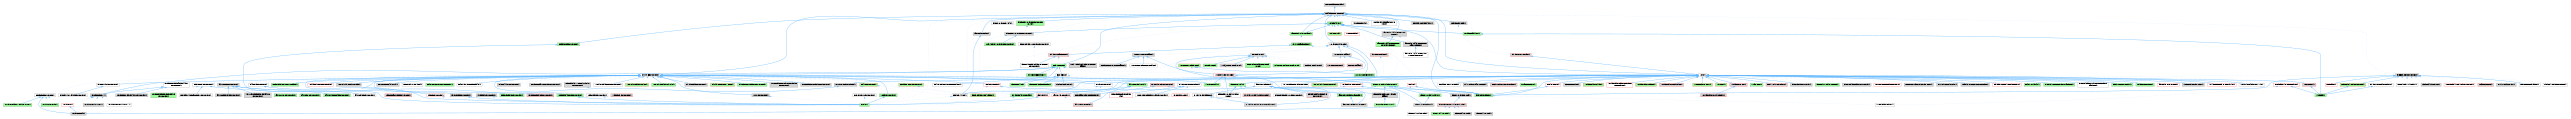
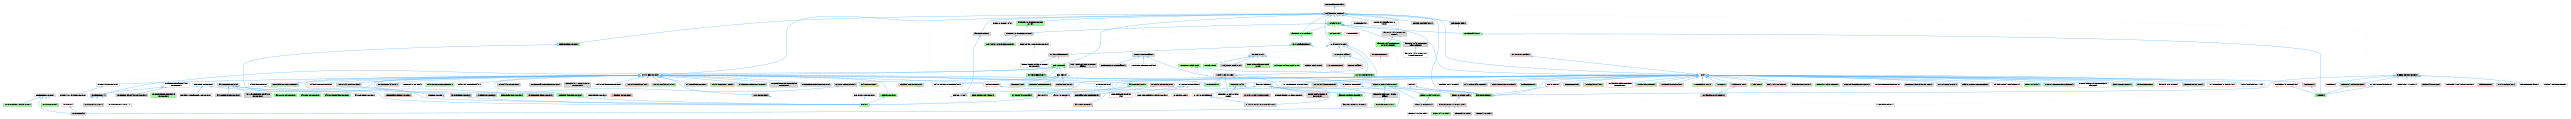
edge "MoverSimulationTypes.h" -> "LayeredMove.h": style bold -> dotted
